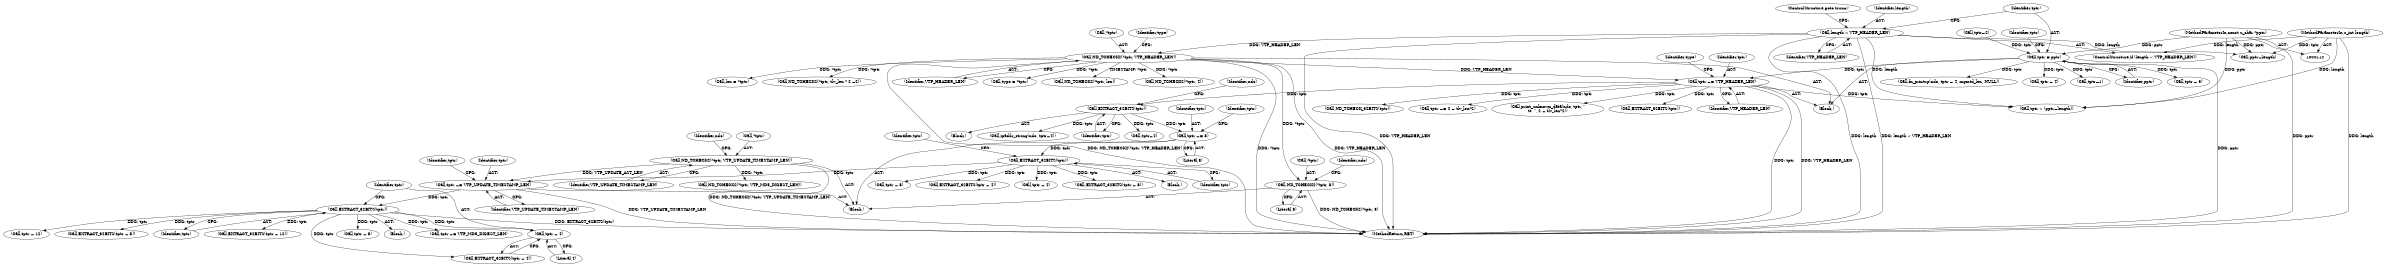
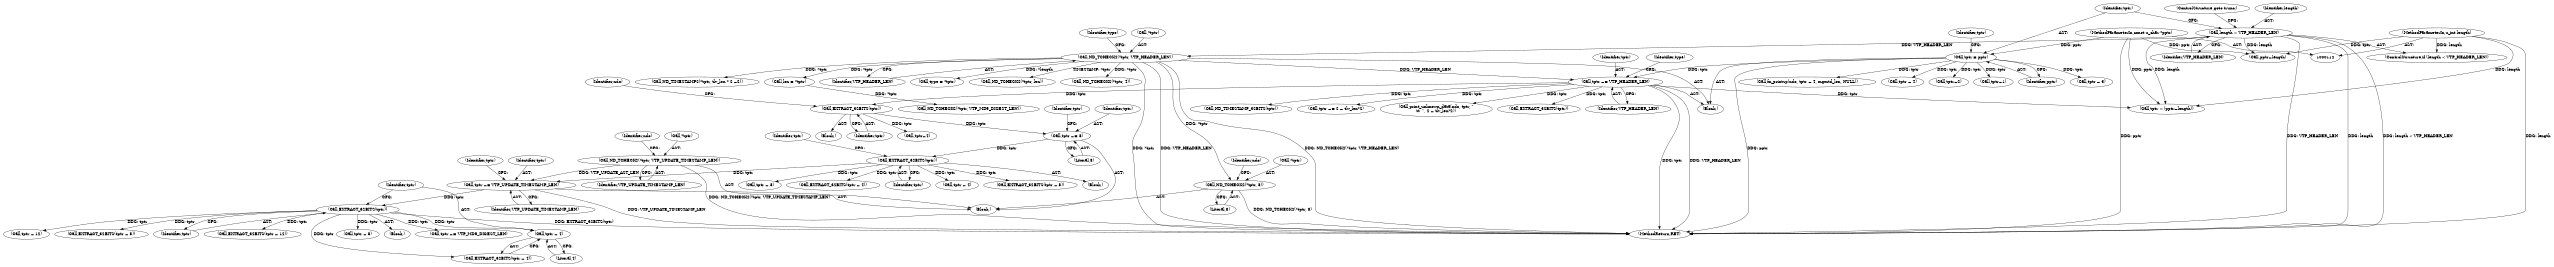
edge "(Call,tptr+2)" -> "(Call,tptr = pptr)": reversed
edge "(Call,ND_TCHECK2(*tptr, VTP_HEADER_LEN))" -> "(Call,type = *tptr)": label "DDG: *tptr" -> "DDG: *length"
node "(Call,ND_TCHECK2(*tptr, tlv_len * 2 +2))": label "(Call,ND_TCHECK2(*tptr, tlv_len * 2 +2))" -> "(Call,ND_TIMESTAMP2(*tptr, tlv_len * 2 +2))"
node "(Call,ND_TCHECK_32BITS(tptr))": label "(Call,ND_TCHECK_32BITS(tptr))" -> "(Call,ND_TIMESTAMP_32BITS(tptr))"
node "(Call,ipaddr_string(ndo, tptr+4))": removed
edge "(Call,ND_TCHECK2(*tptr, VTP_UPDATE_TIMESTAMP_LEN))" -> "(Call,ND_TCHECK2(*tptr, VTP_MD5_DIGEST_LEN))": now "(Call,len = *tptr)" -> "(Call,ND_TCHECK2(*tptr, VTP_MD5_DIGEST_LEN))"
